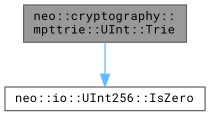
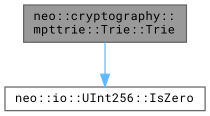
node "neo::cryptography:: mpttrie::UInt::Trie": label "neo::cryptography:: mpttrie::UInt::Trie" -> "neo::cryptography:: mpttrie::Trie::Trie"
